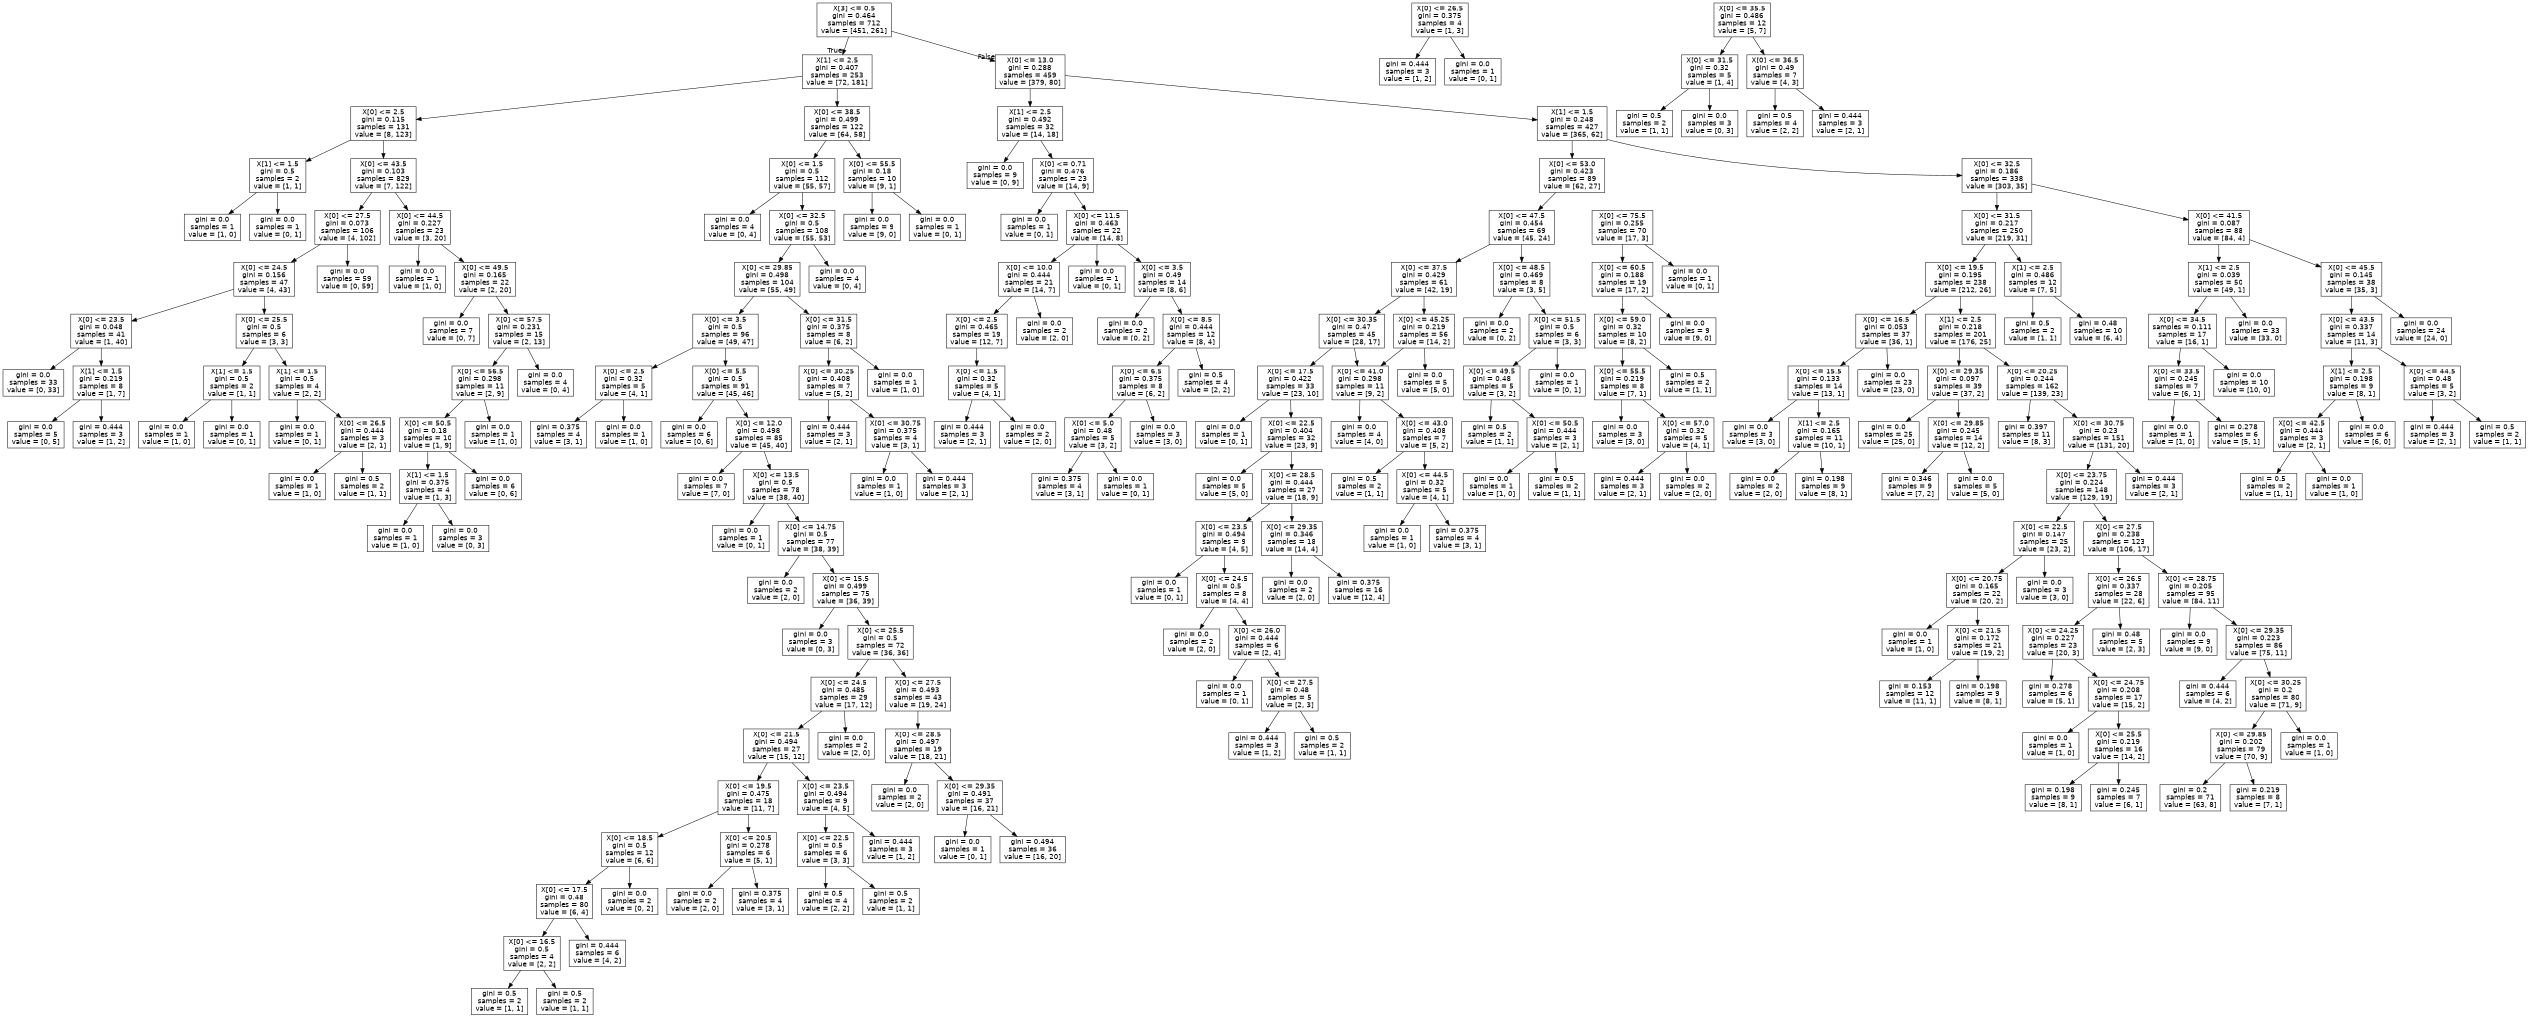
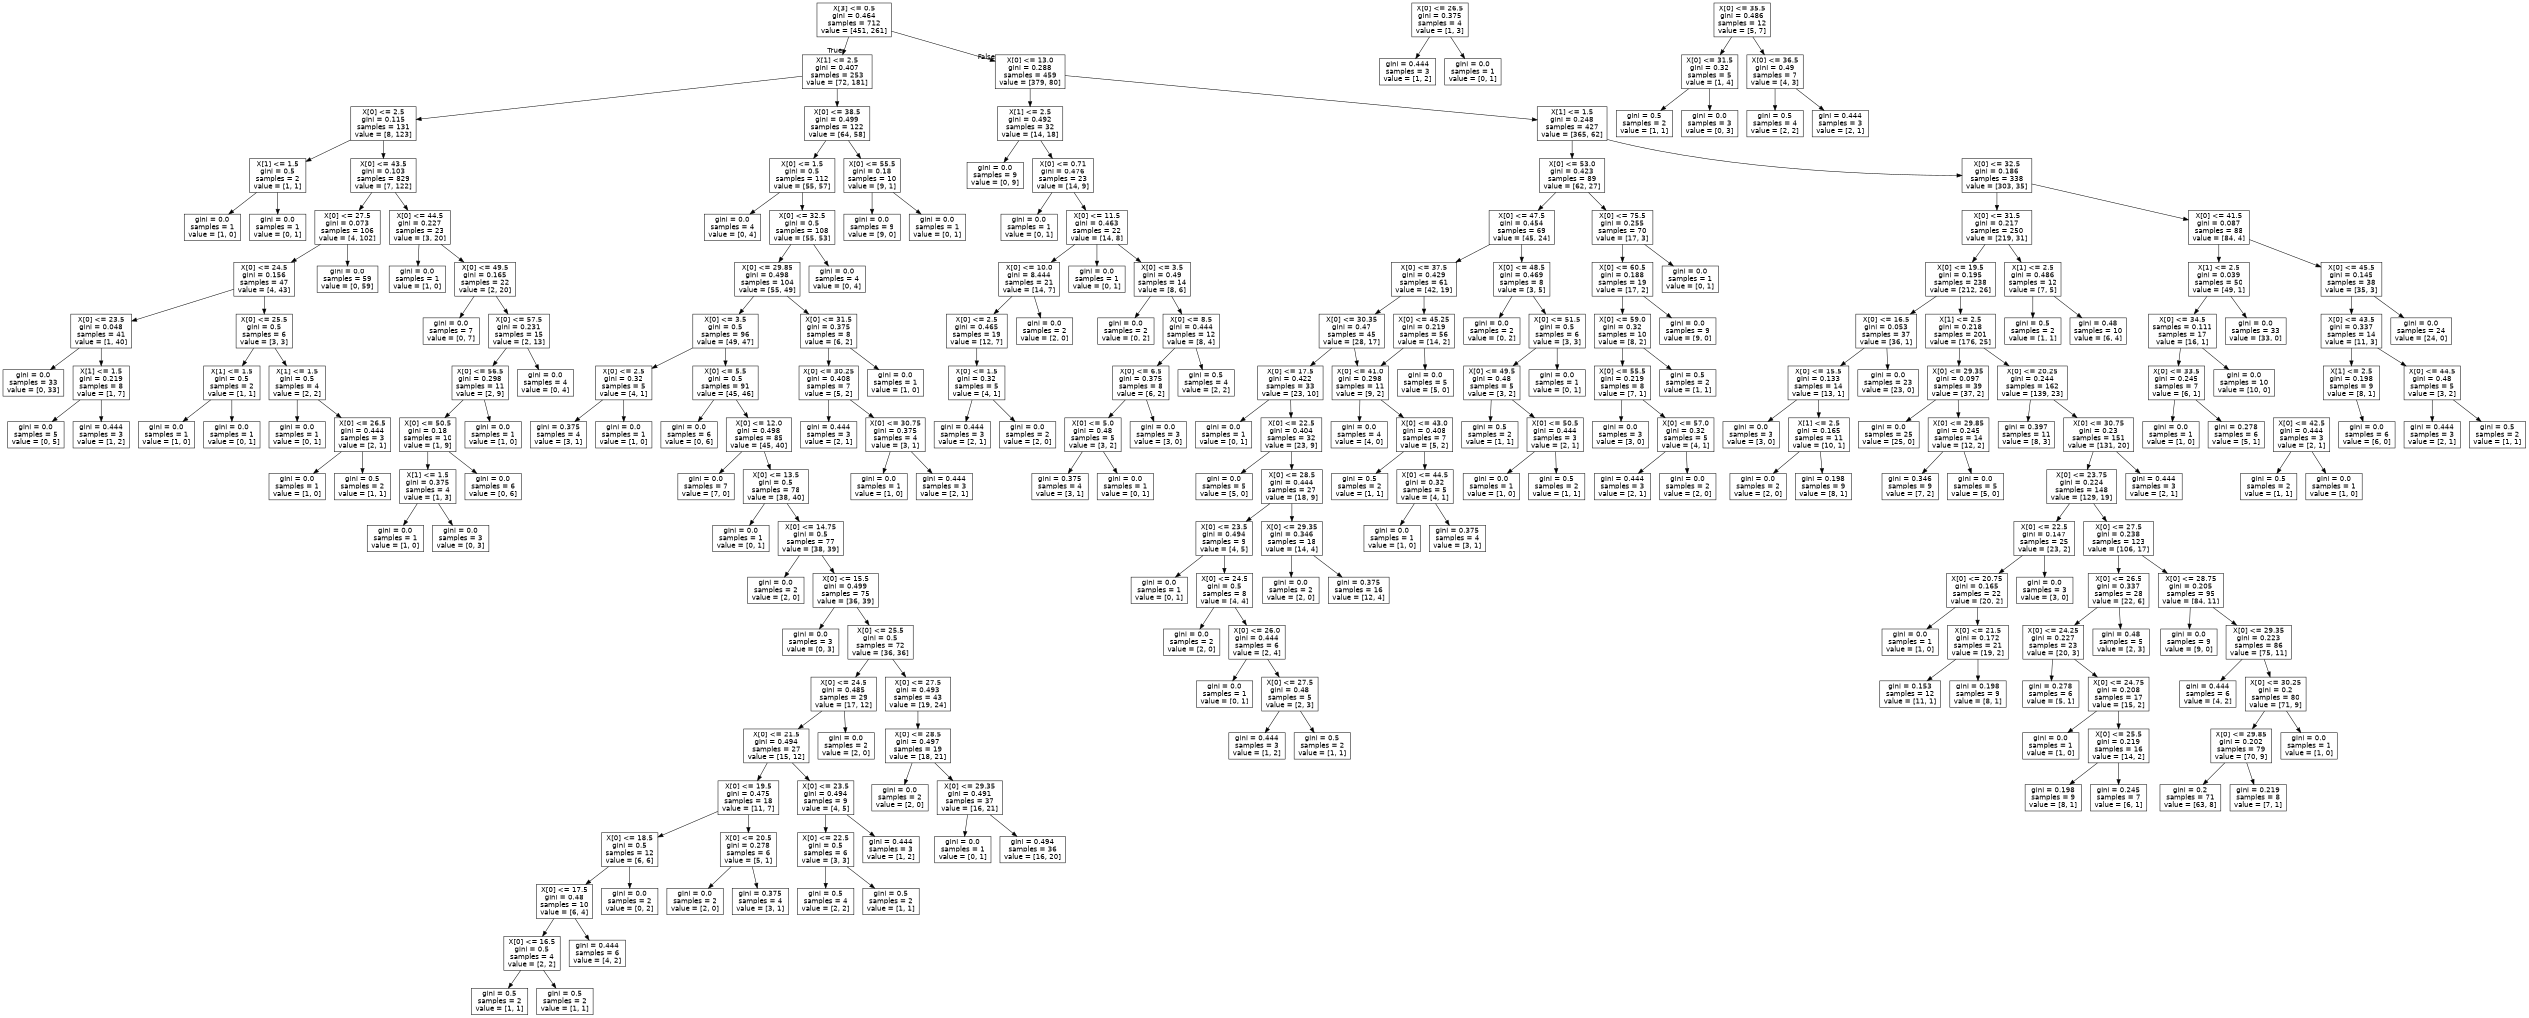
edge "X[0] <= 53.0 gini = 0.423 samples = 89 value = [62, 27]" -> "X[0] <= 75.5 gini = 0.255 samples = 70 value = [17, 3]": added
node "X[0] <= 10.0 gini = 0.444 samples = 21 value = [14, 7]": label "X[0] <= 10.0 gini = 0.444 samples = 21 value = [14, 7]" -> "X[0] <= 10.0 gini = 8.444 samples = 21 value = [14, 7]"
edge "X[1] <= 2.5 gini = 0.198 samples = 9 value = [8, 1]" -> "X[0] <= 42.5 gini = 0.444 samples = 3 value = [2, 1]": removed
node "X[0] <= 17.5 gini = 0.48 samples = 80 value = [6, 4]": label "X[0] <= 17.5 gini = 0.48 samples = 80 value = [6, 4]" -> "X[0] <= 17.5 gini = 0.48 samples = 10 value = [6, 4]"
